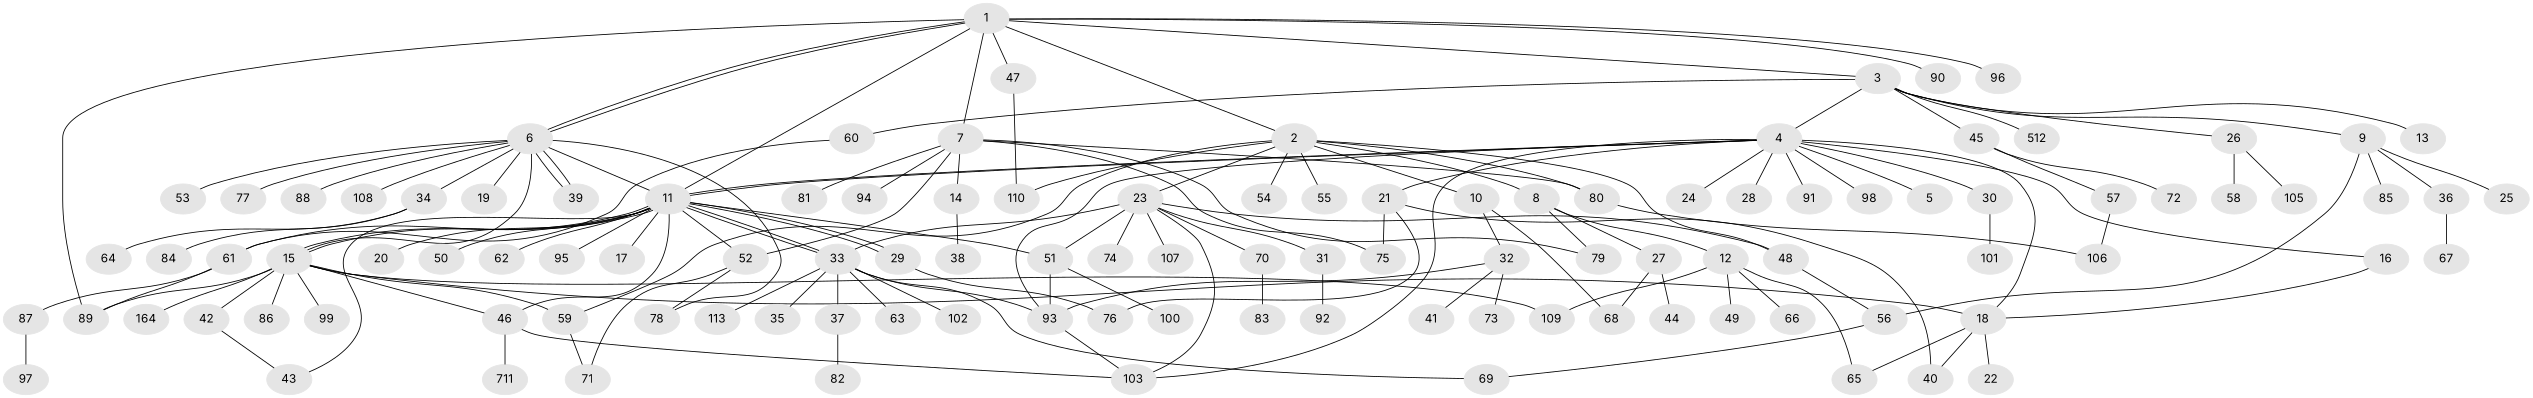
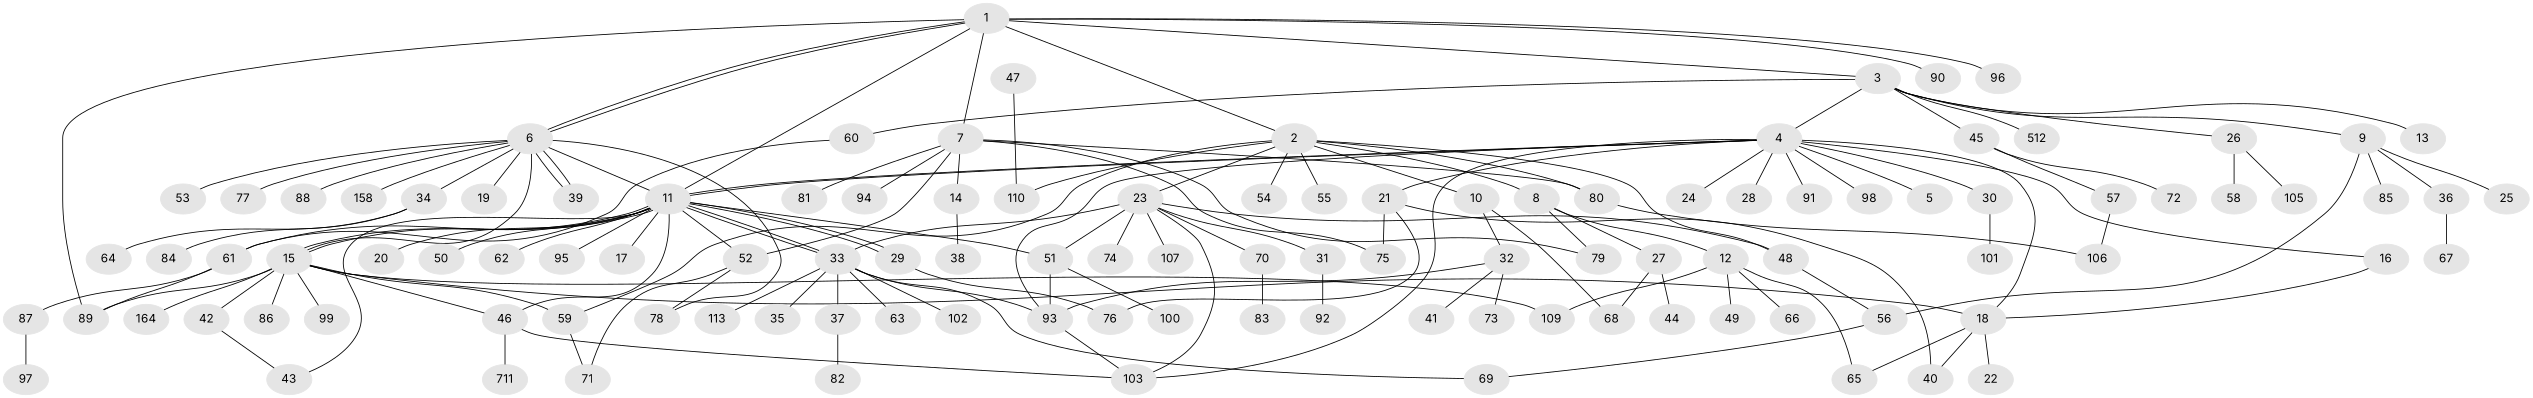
edge "1" -- "47": removed
node "108": label "108" -> "158"
